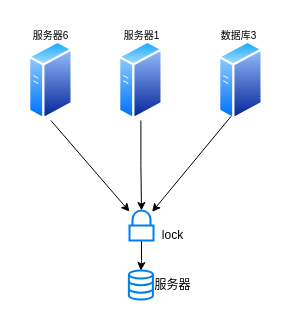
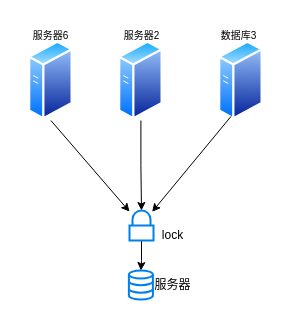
node "服务器1": label "服务器1" -> "服务器2"
